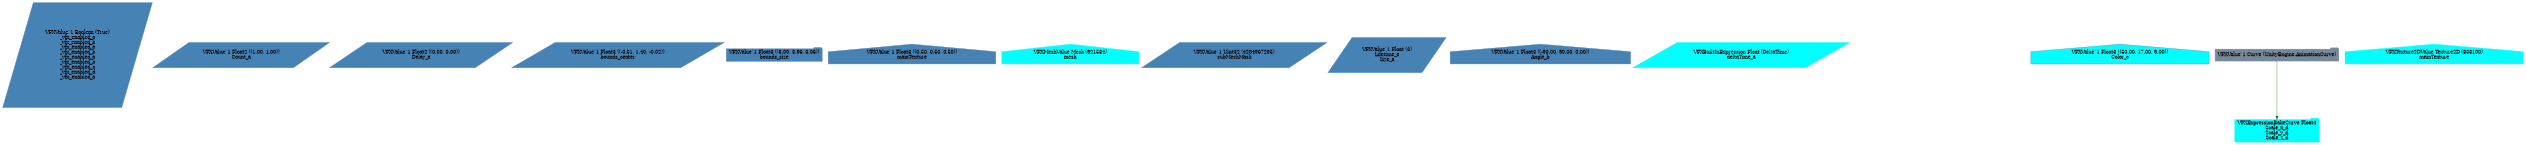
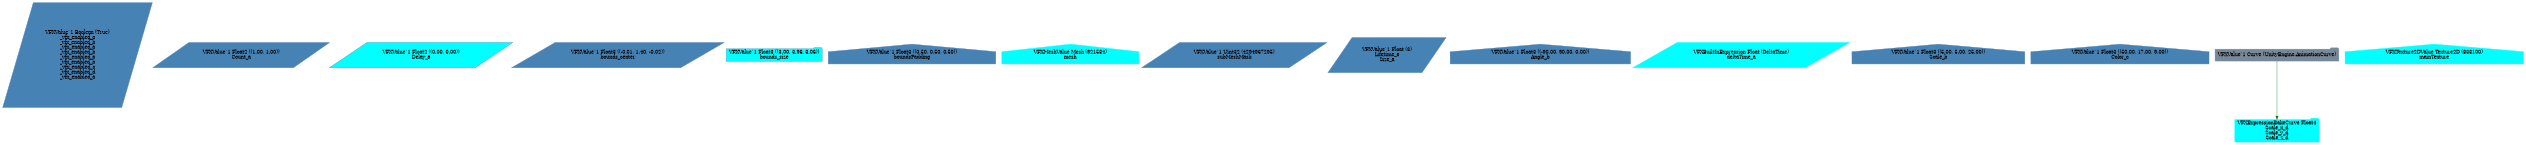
node "VFXValue`1 Float2 ((0.00, 0.00)) Delay_a": fillcolor steelblue -> cyan
node "VFXValue`1 Float3 ((3.00, 3.96, 3.06)) bounds_size": fillcolor steelblue -> cyan
node "VFXValue`1 Float3 ((0.50, 0.50, 0.50)) mainTexture": label "VFXValue`1 Float3 ((0.50, 0.50, 0.50)) mainTexture" -> "VFXValue`1 Float3 ((0.50, 0.50, 0.50)) boundsPadding"
node "VFXValue`1 Float3 ((5.00, 5.00, 25.00)) Scale_b": added
node "VFXValue`1 Float3 ((50.00, 17.00, 9.00)) Color_c": fillcolor cyan -> steelblue
